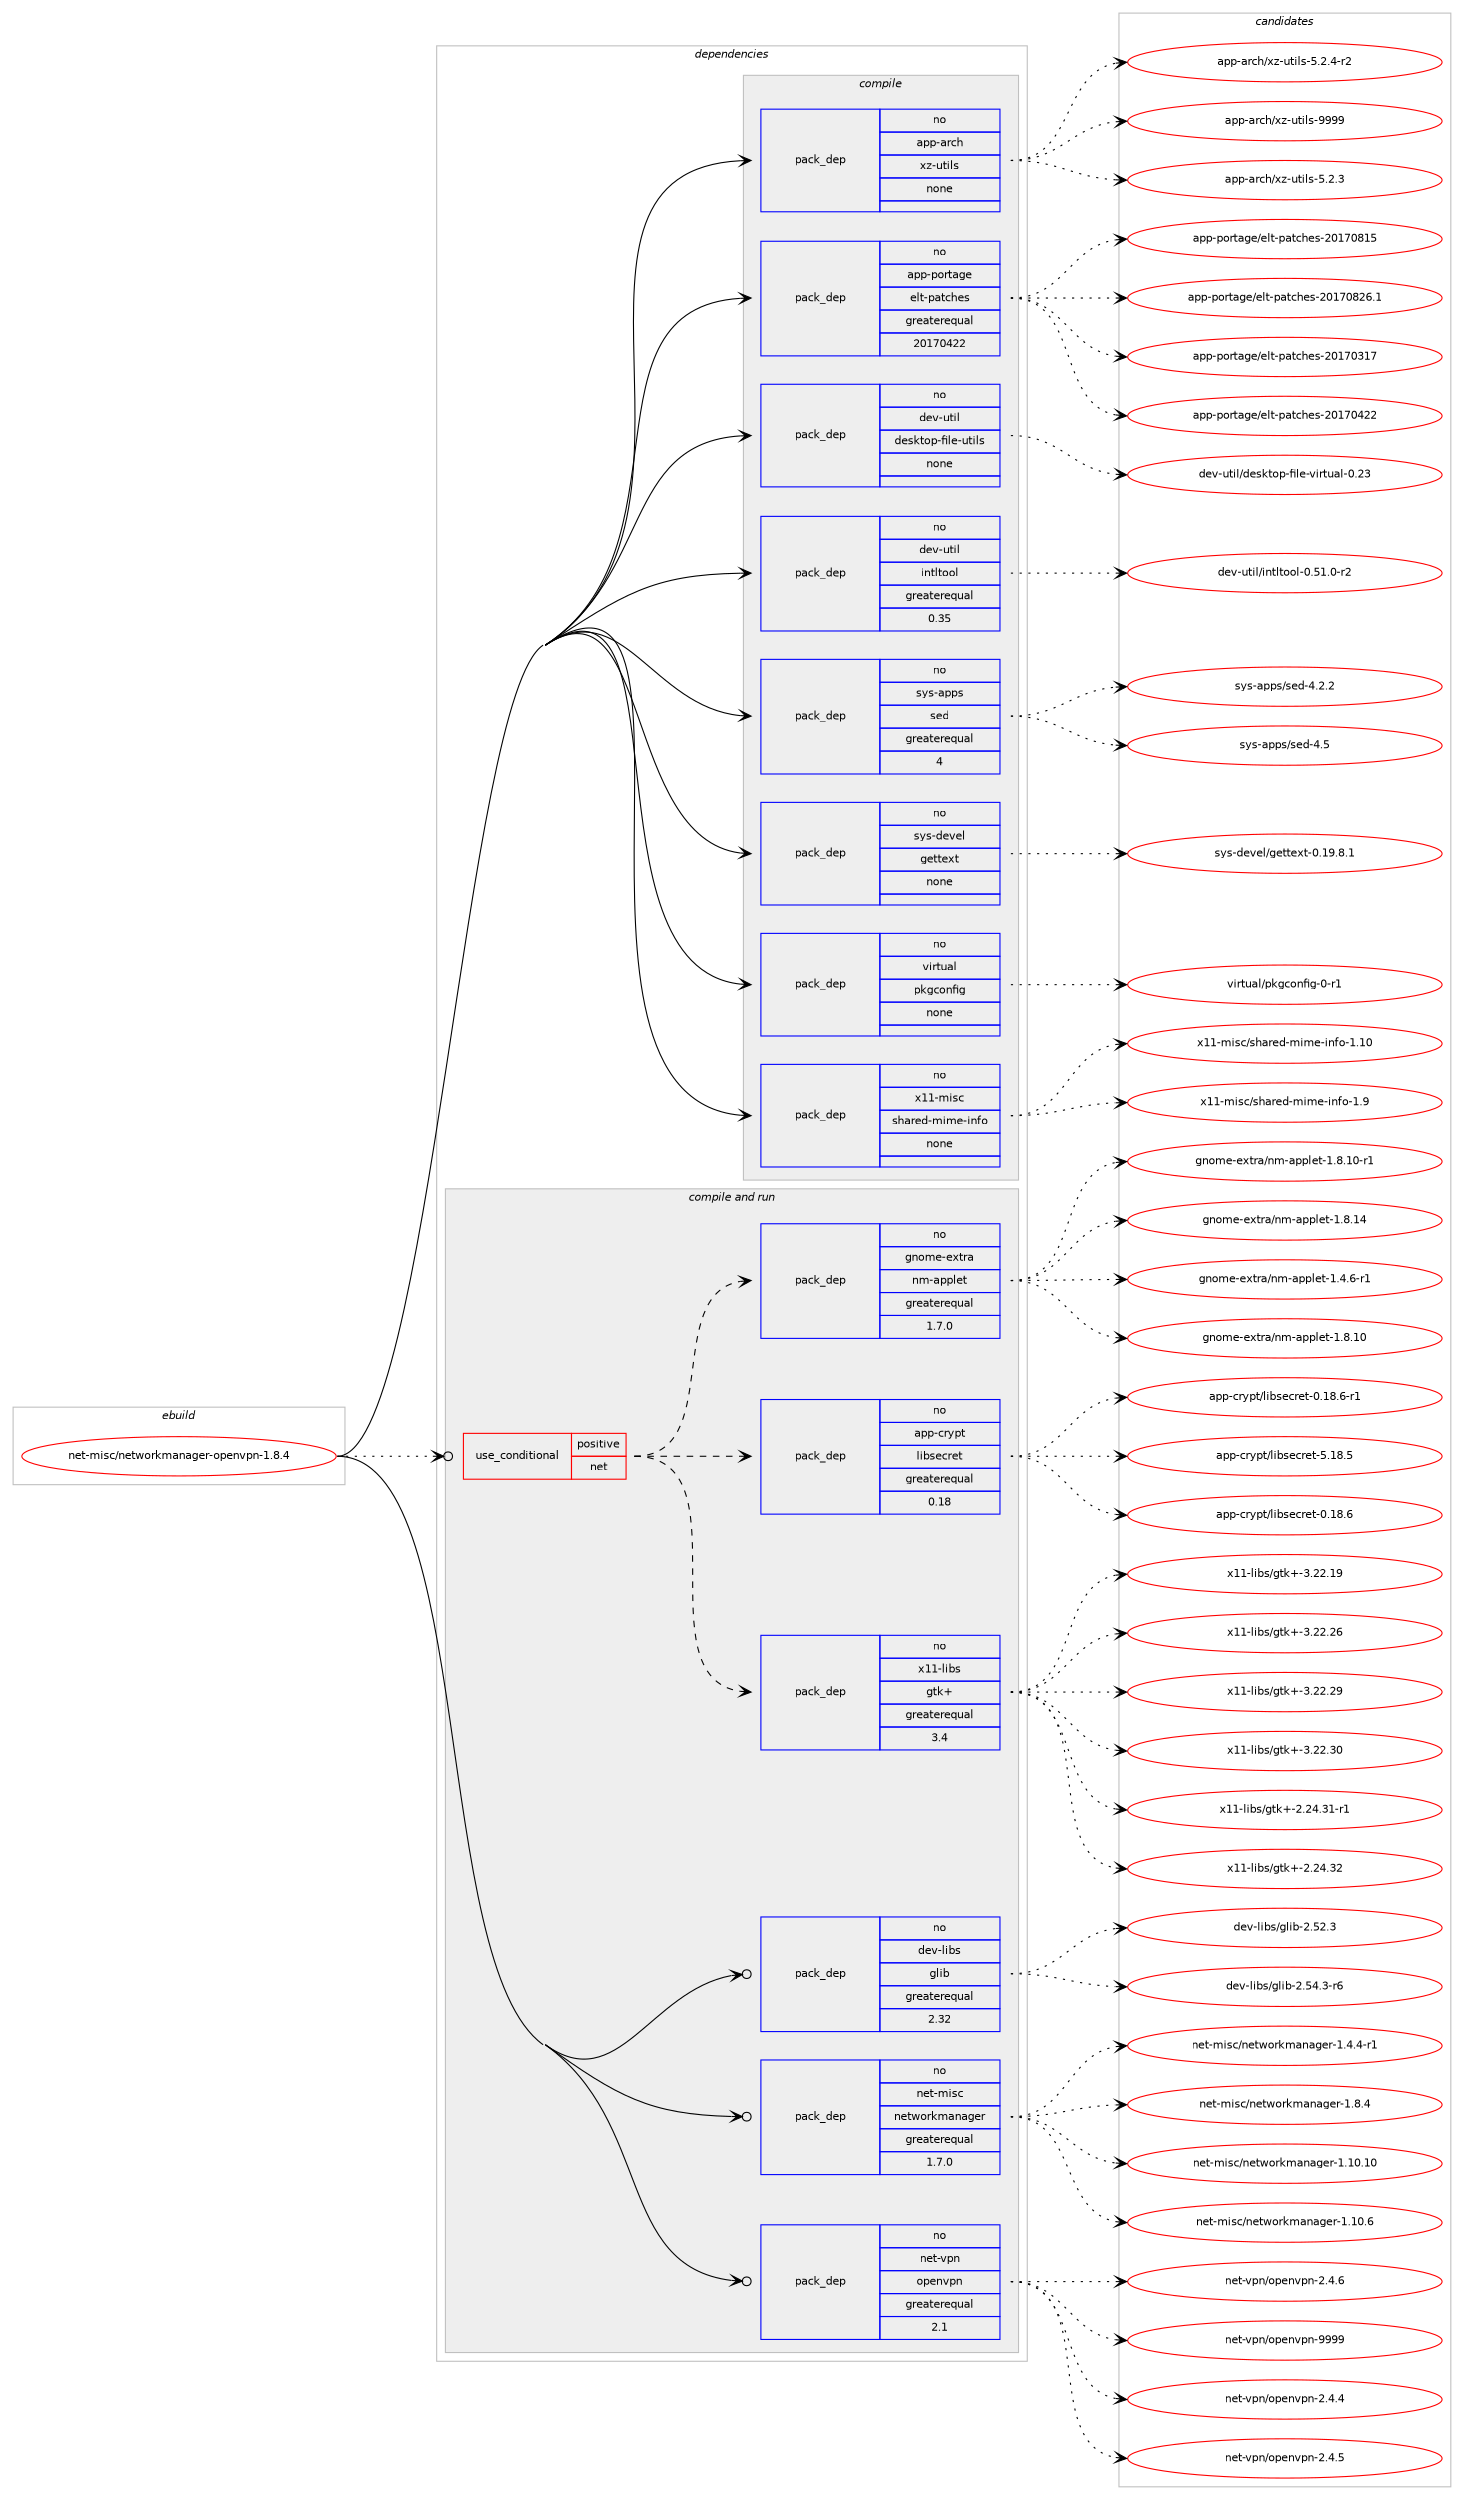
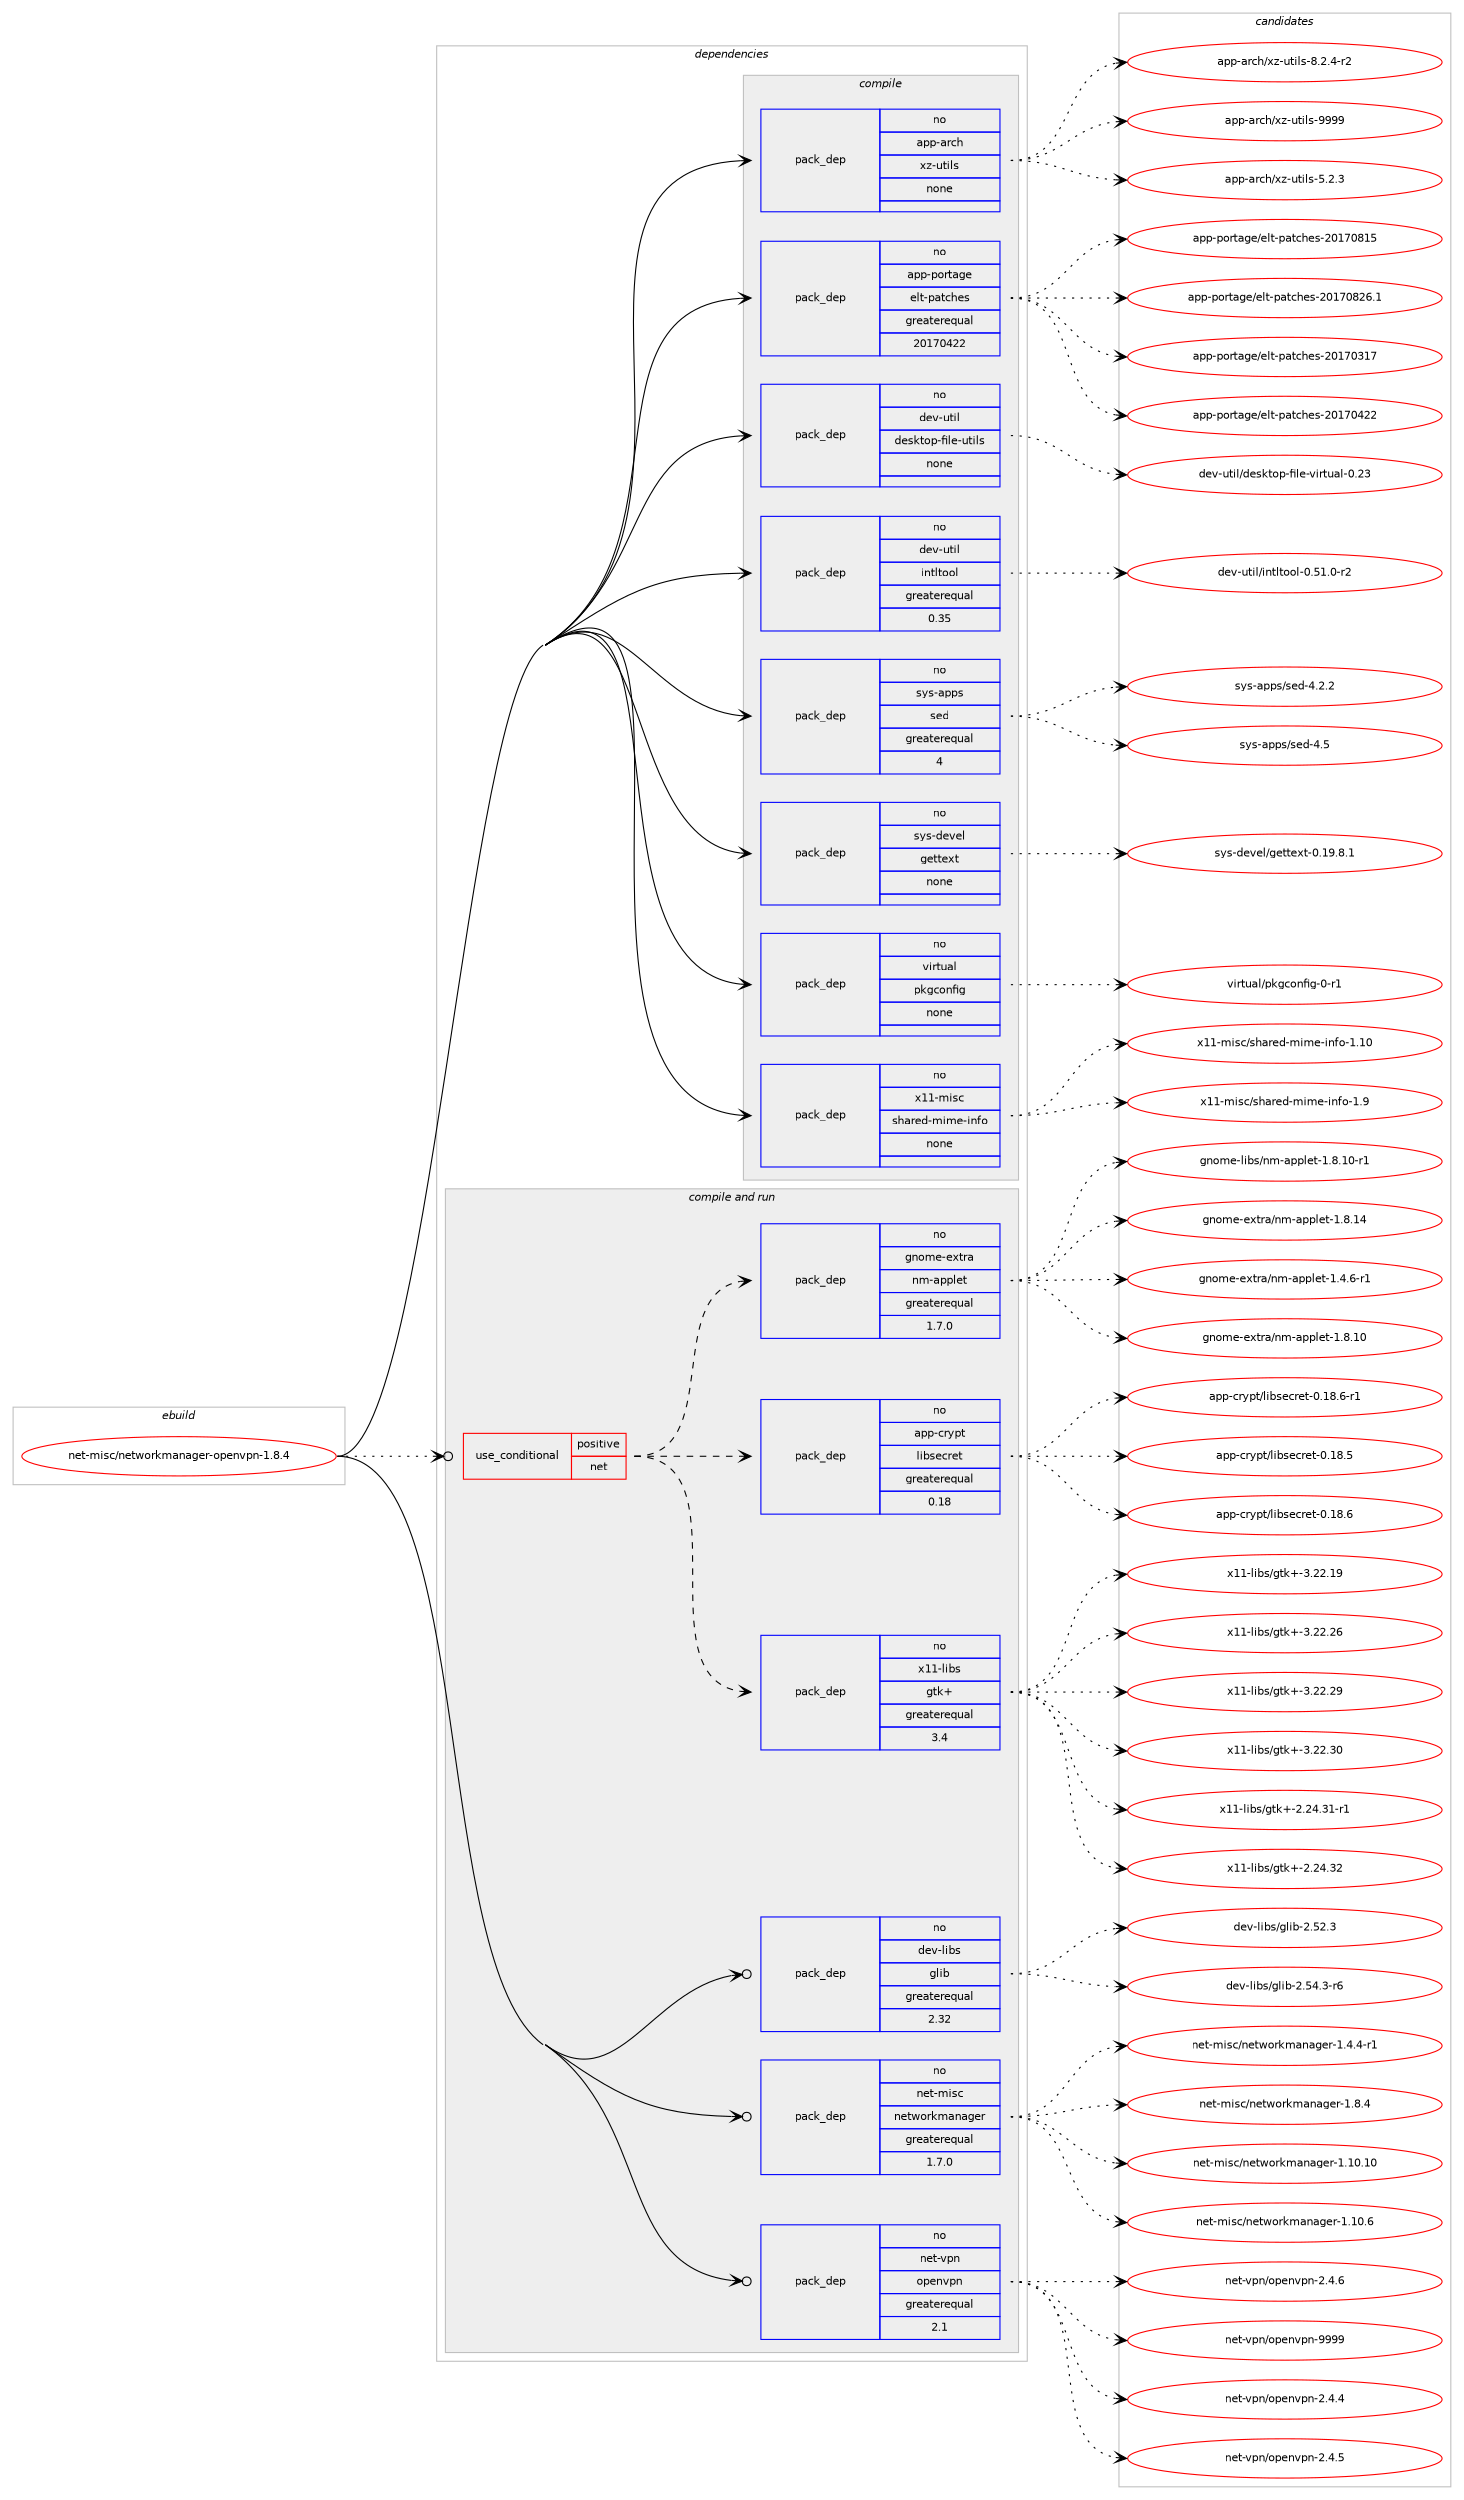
node "app-arch/xz-utils-5.2.4-r2": label "app-arch/xz-utils-5.2.4-r2" -> "app-arch/xz-utils-8.2.4-r2"
node "gnome-extra/nm-applet-1.8.10-r1": label "gnome-extra/nm-applet-1.8.10-r1" -> "gnome-libs/nm-applet-1.8.10-r1"
node "app-crypt/libsecret-5.18.5": label "app-crypt/libsecret-5.18.5" -> "app-crypt/libsecret-0.18.5"
